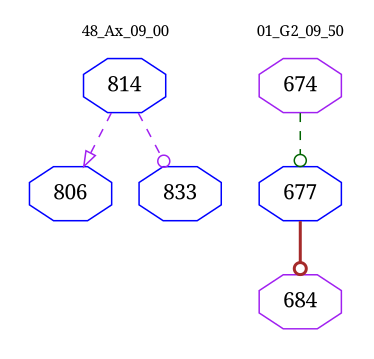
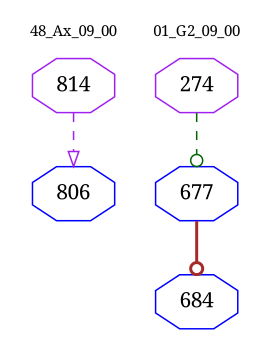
cluster "01_G2_09_50": label "01_G2_09_50" -> "01_G2_09_00"
node "814": color blue -> purple
node "674": label "674" -> "274"
node "833": removed
node "684": color purple -> blue
